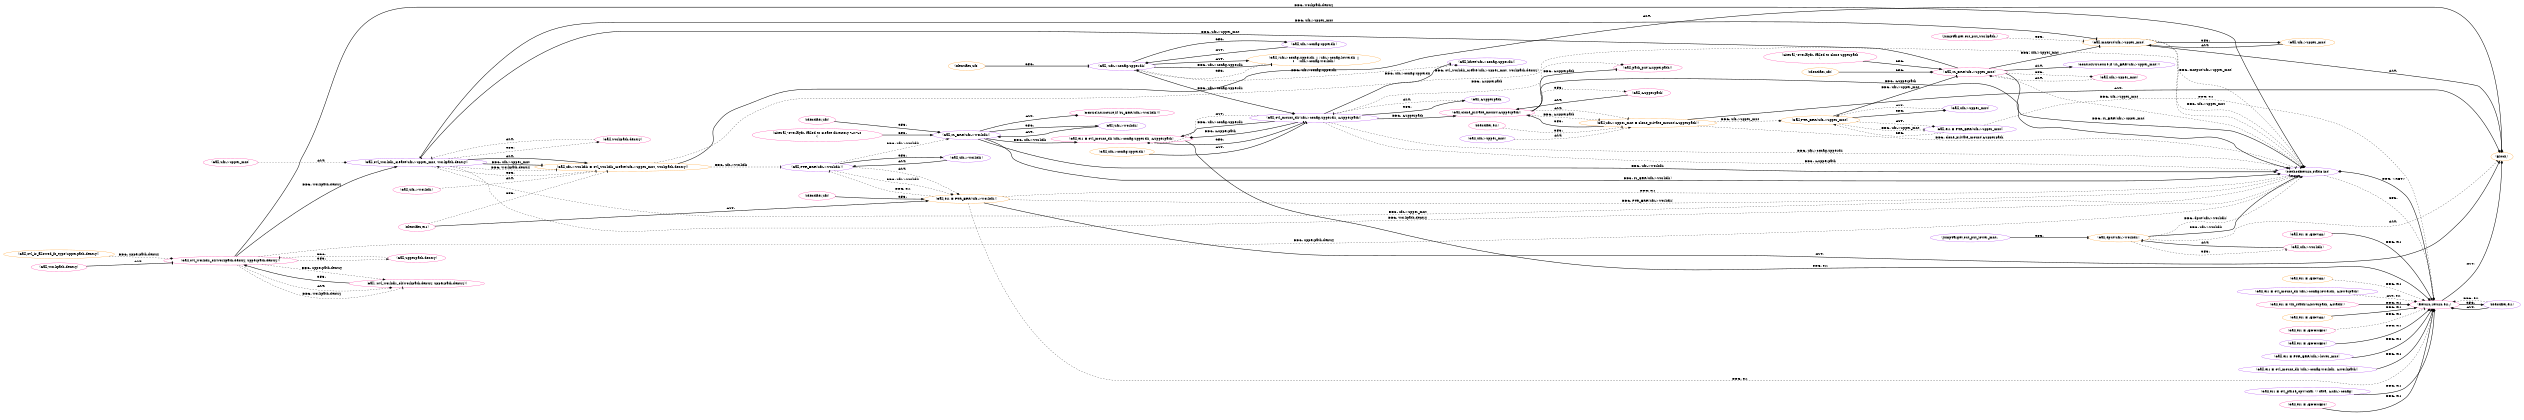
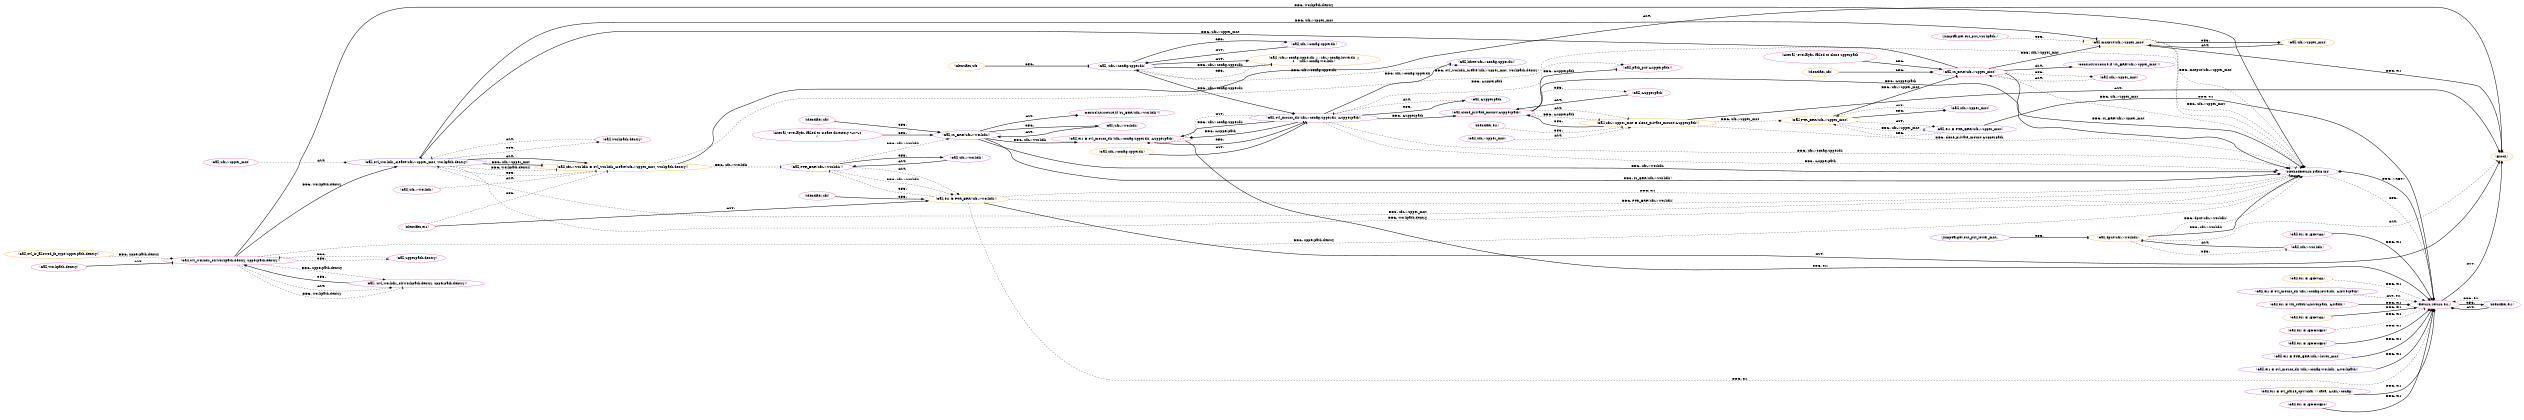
edge "(Call,mntput(ufs->upper_mnt))" -> "(Block,)": label "AST: " -> "DDG: err"
edge "(Call,err = PTR_ERR(ufs->upper_mnt))" -> "(Return,return err;)": style dashed -> bold
edge "(Call,err = PTR_ERR(ufs->workdir))" -> "(Call,PTR_ERR(ufs->workdir))": label "DDG: err" -> "CFG: "
